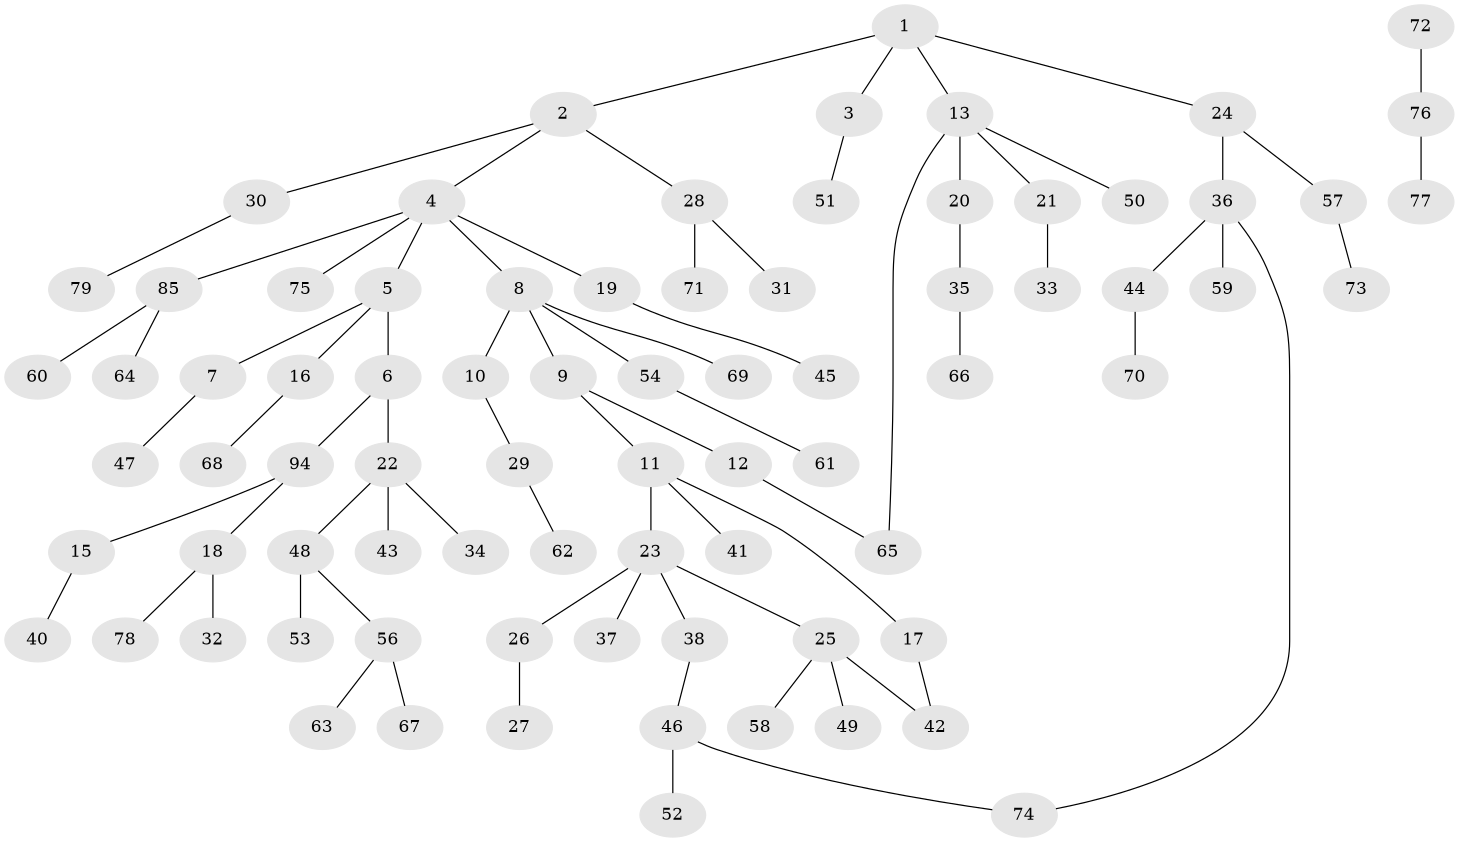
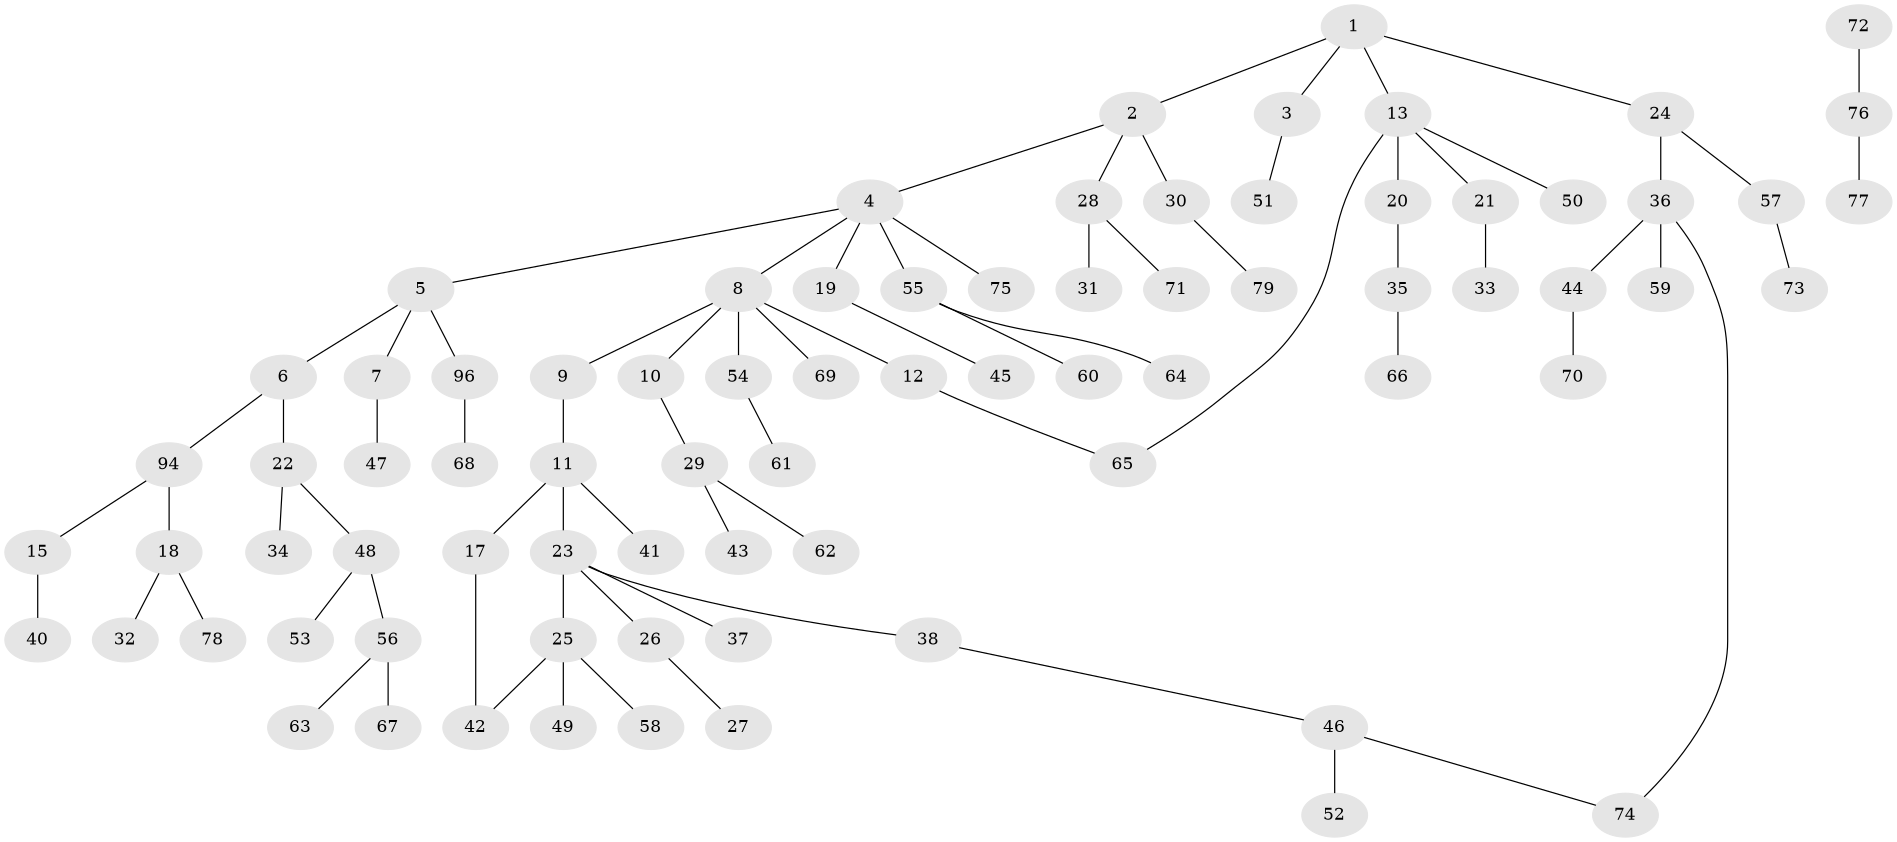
node "85": label "85" -> "55"
node "16": label "16" -> "96"
edge "9" -- "12": now "8" -- "12"
edge "22" -- "43": now "29" -- "43"
